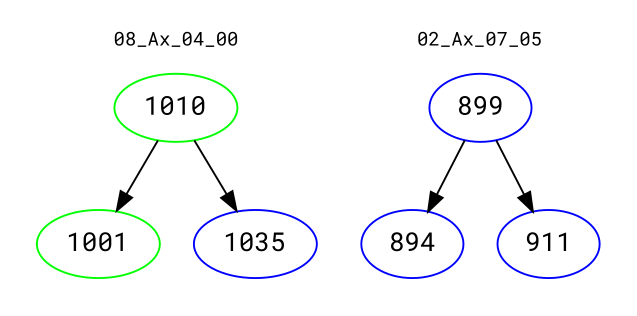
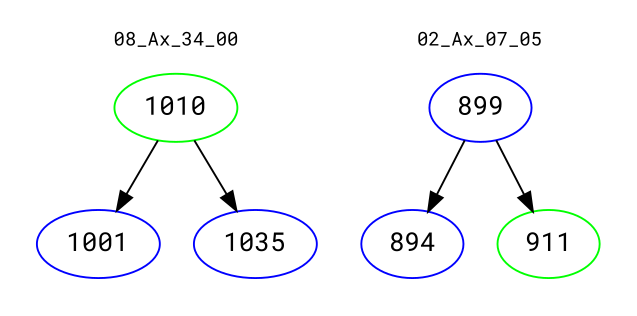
cluster "08_Ax_04_00": label "08_Ax_04_00" -> "08_Ax_34_00"
node "1001": color green -> blue
node "911": color blue -> green
